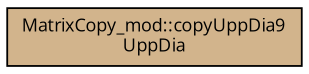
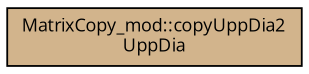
node "MatrixCopy_mod::copyUppDia9 UppDia": label "MatrixCopy_mod::copyUppDia9 UppDia" -> "MatrixCopy_mod::copyUppDia2 UppDia"
